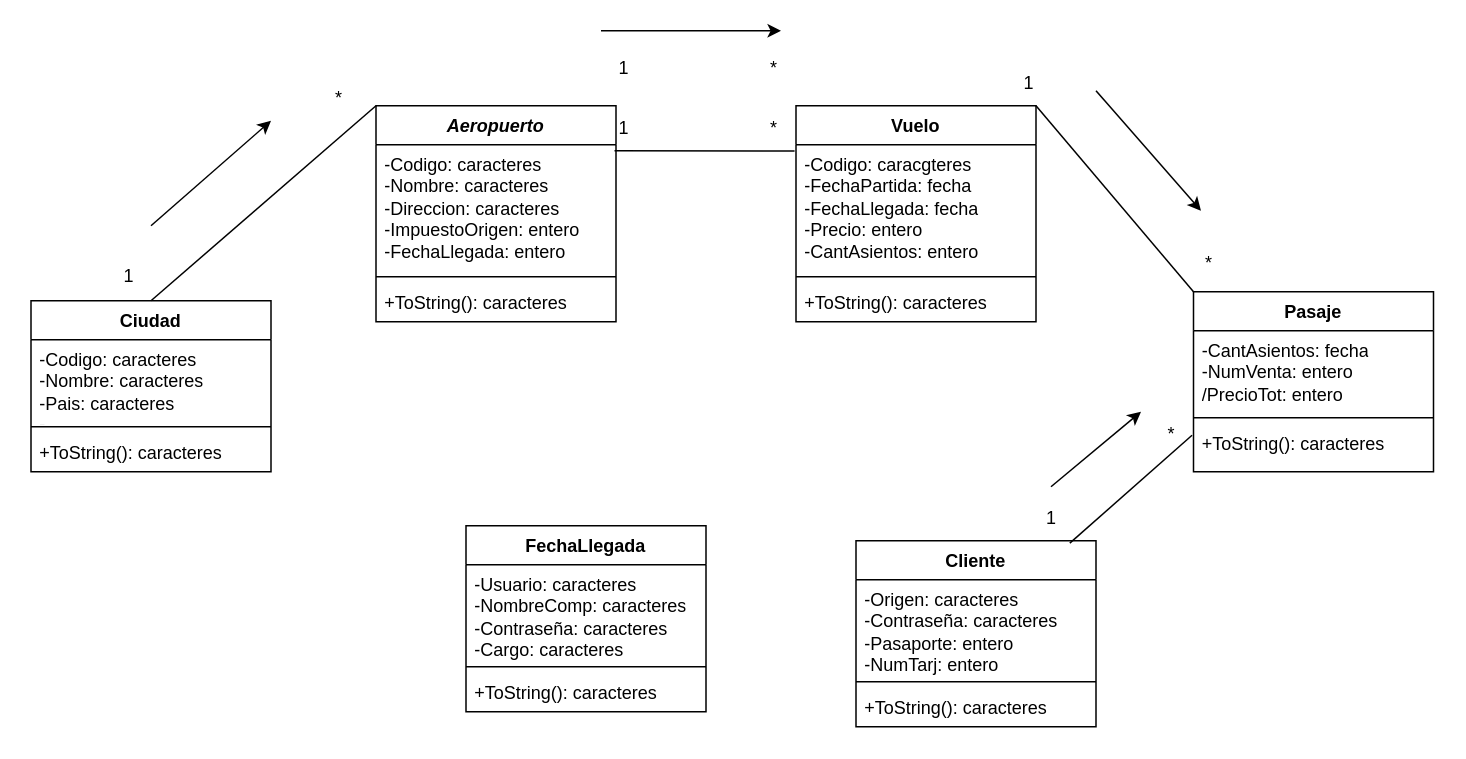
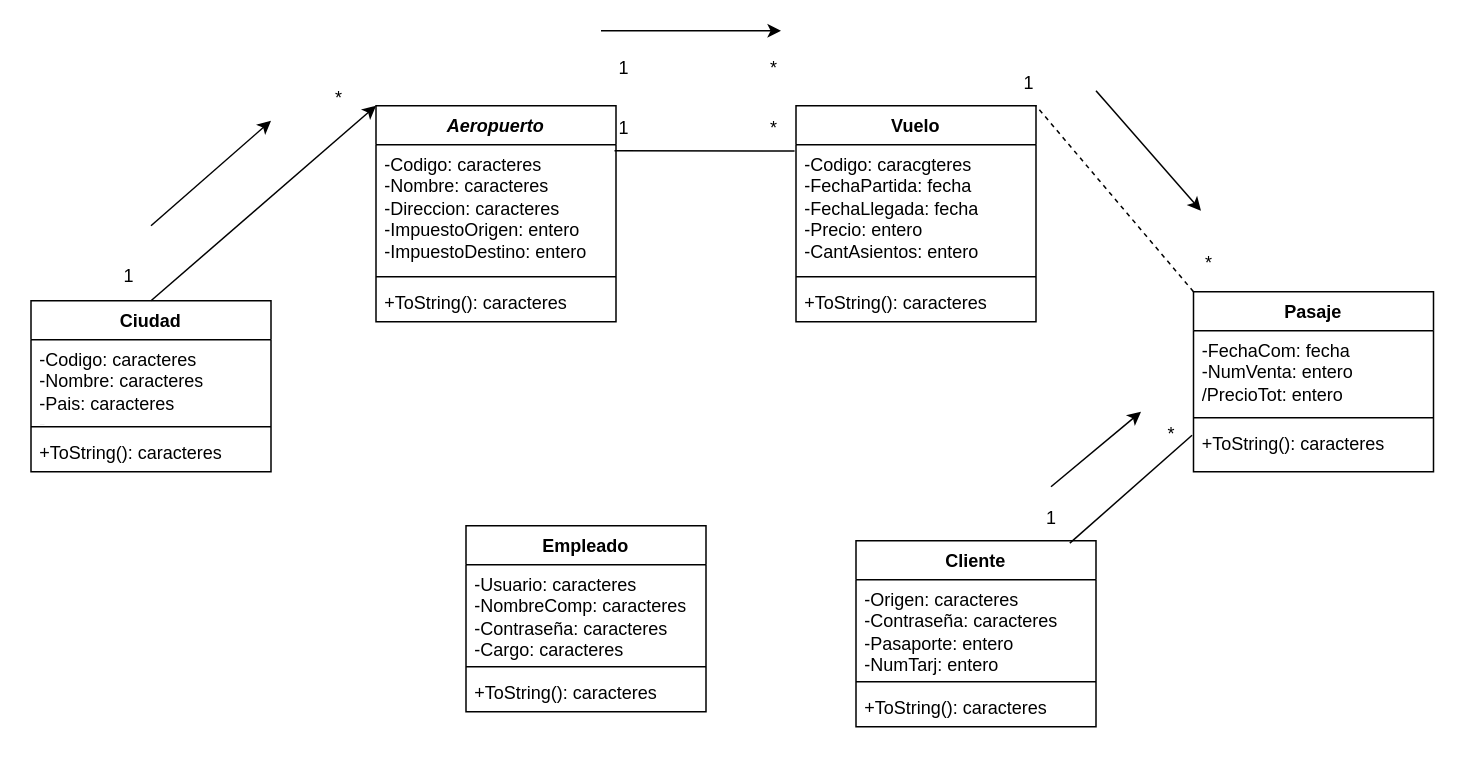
edge "Aeropuerto" -- "Ciudad": arrowhead none -> classic
edge "Vuelo" -- "Pasaje": style solid -> dashed
node "-Codigo: caracteres -Nombre: caracteres -Direccion: caracteres -ImpuestoOrigen: entero -FechaLlegada: entero": label "-Codigo: caracteres -Nombre: caracteres -Direccion: caracteres -ImpuestoOrigen: entero -FechaLlegada: entero" -> "-Codigo: caracteres -Nombre: caracteres -Direccion: caracteres -ImpuestoOrigen: entero -ImpuestoDestino: entero"
node "-CantAsientos: fecha -NumVenta: entero /PrecioTot: entero": label "-CantAsientos: fecha -NumVenta: entero /PrecioTot: entero" -> "-FechaCom: fecha -NumVenta: entero /PrecioTot: entero"
node "FechaLlegada": label "FechaLlegada" -> "Empleado"
